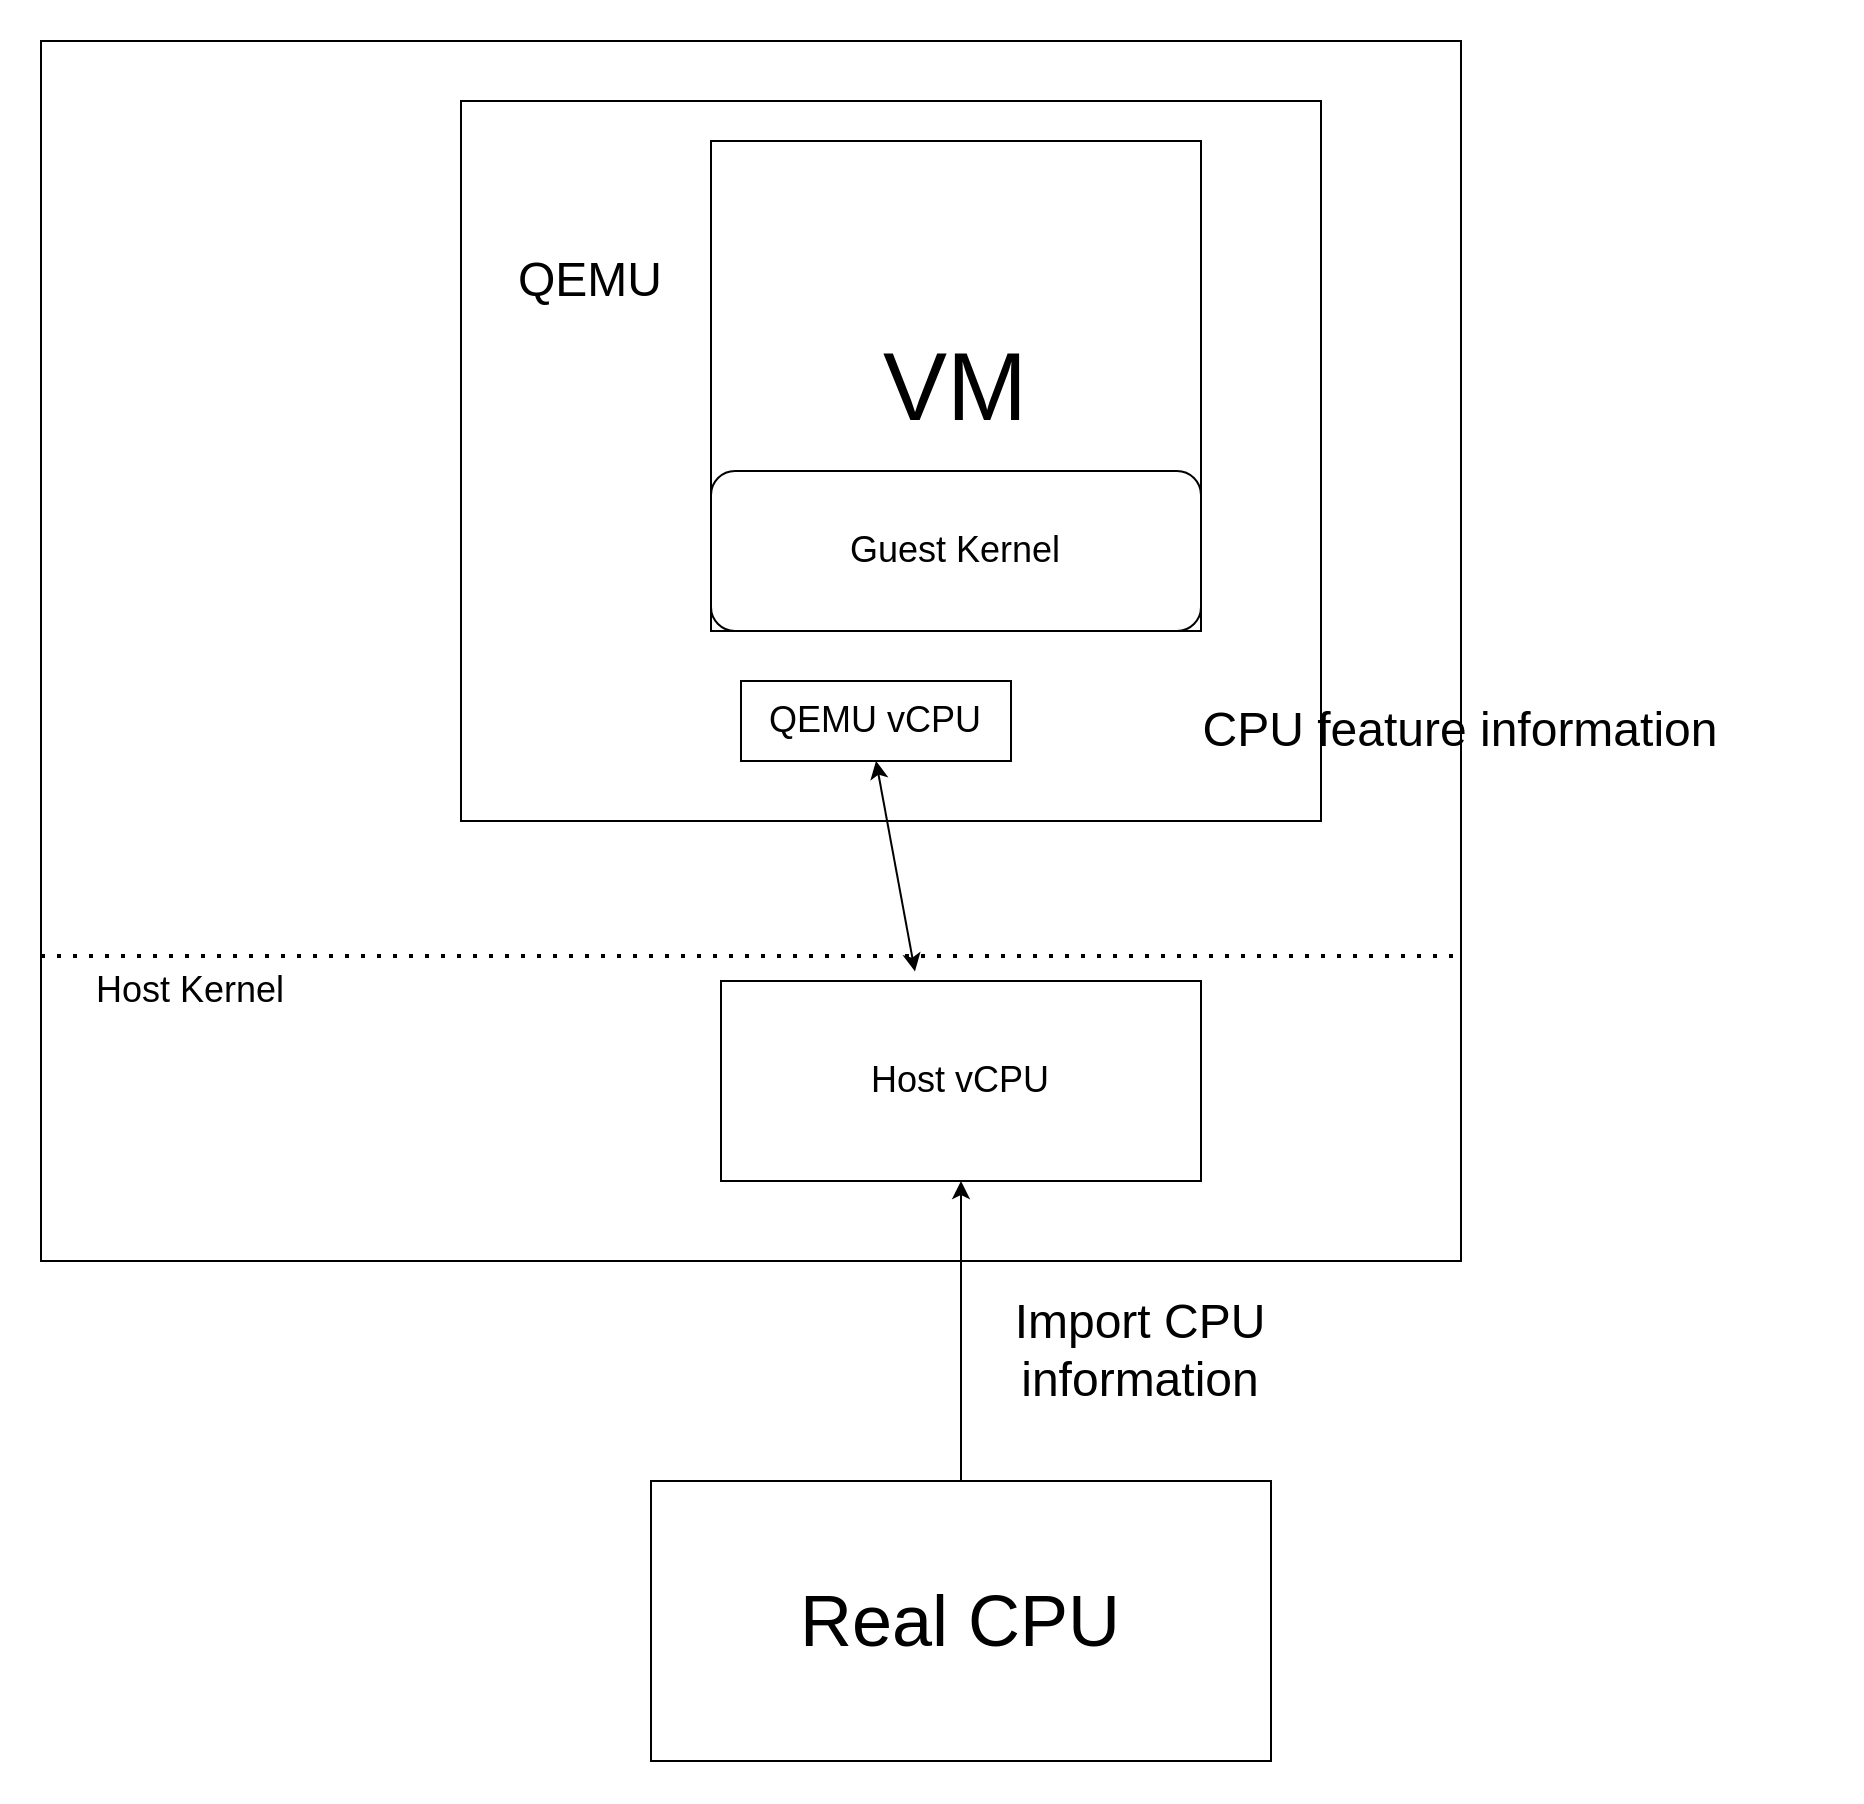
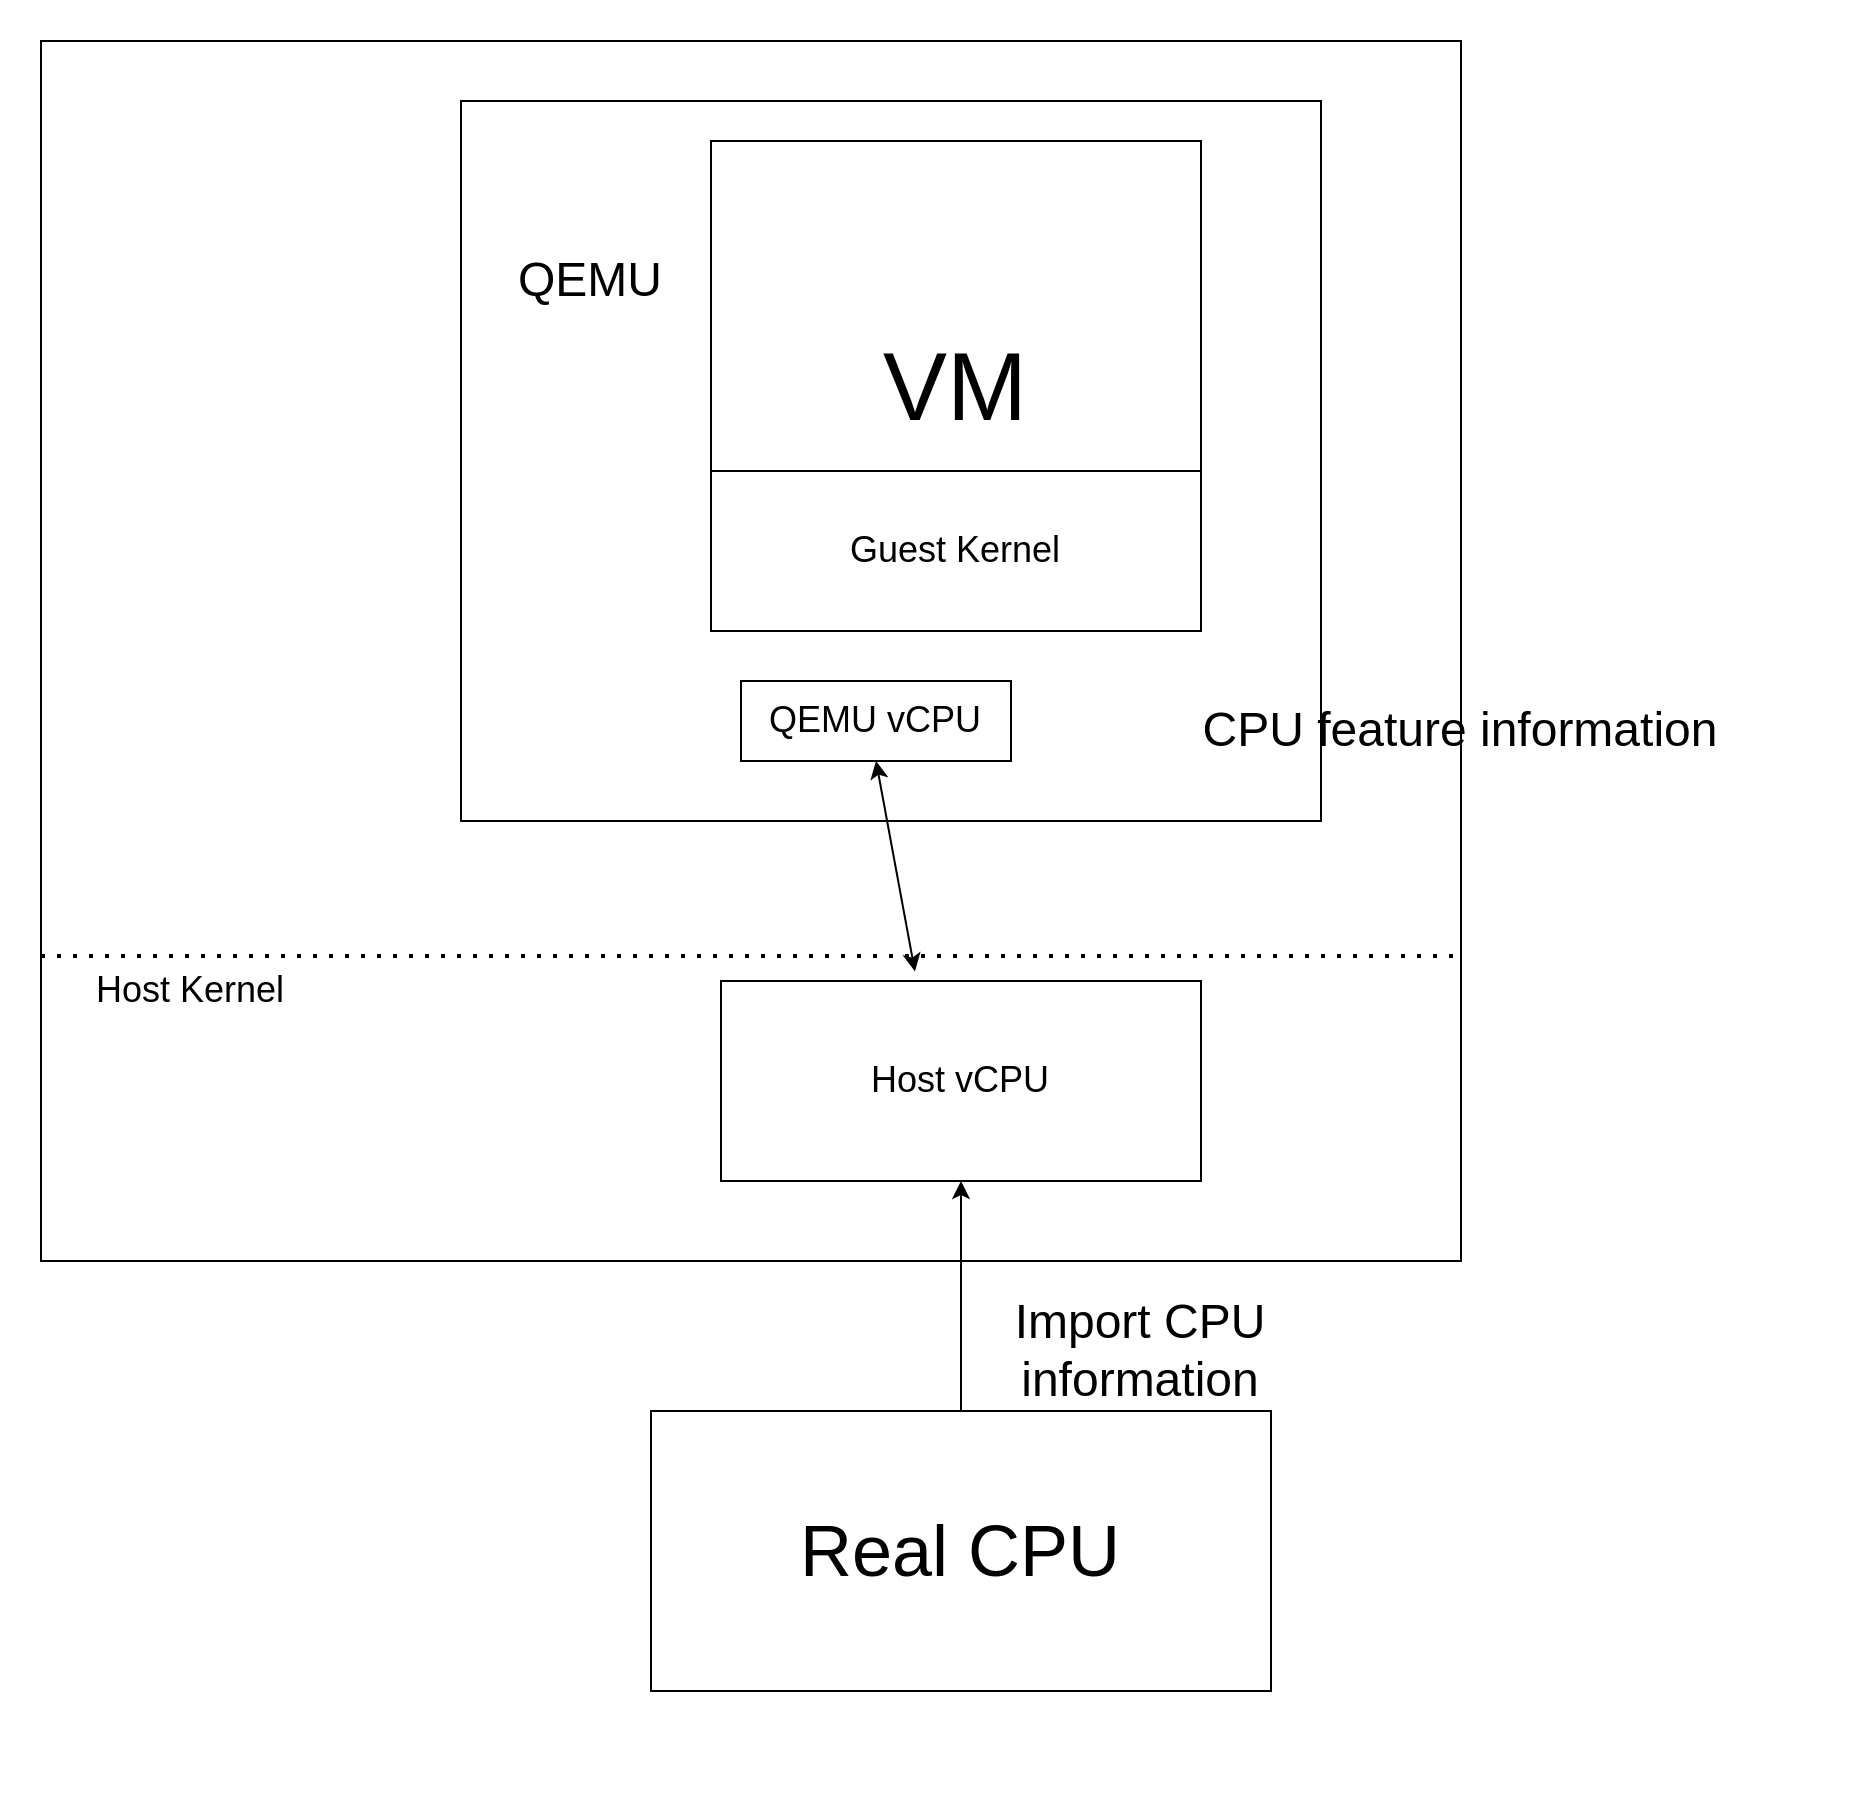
node "Guest Kernel": shape rounded rectangle -> rectangle
node "Real CPU": moved (961, 1621) -> (961, 1551)
